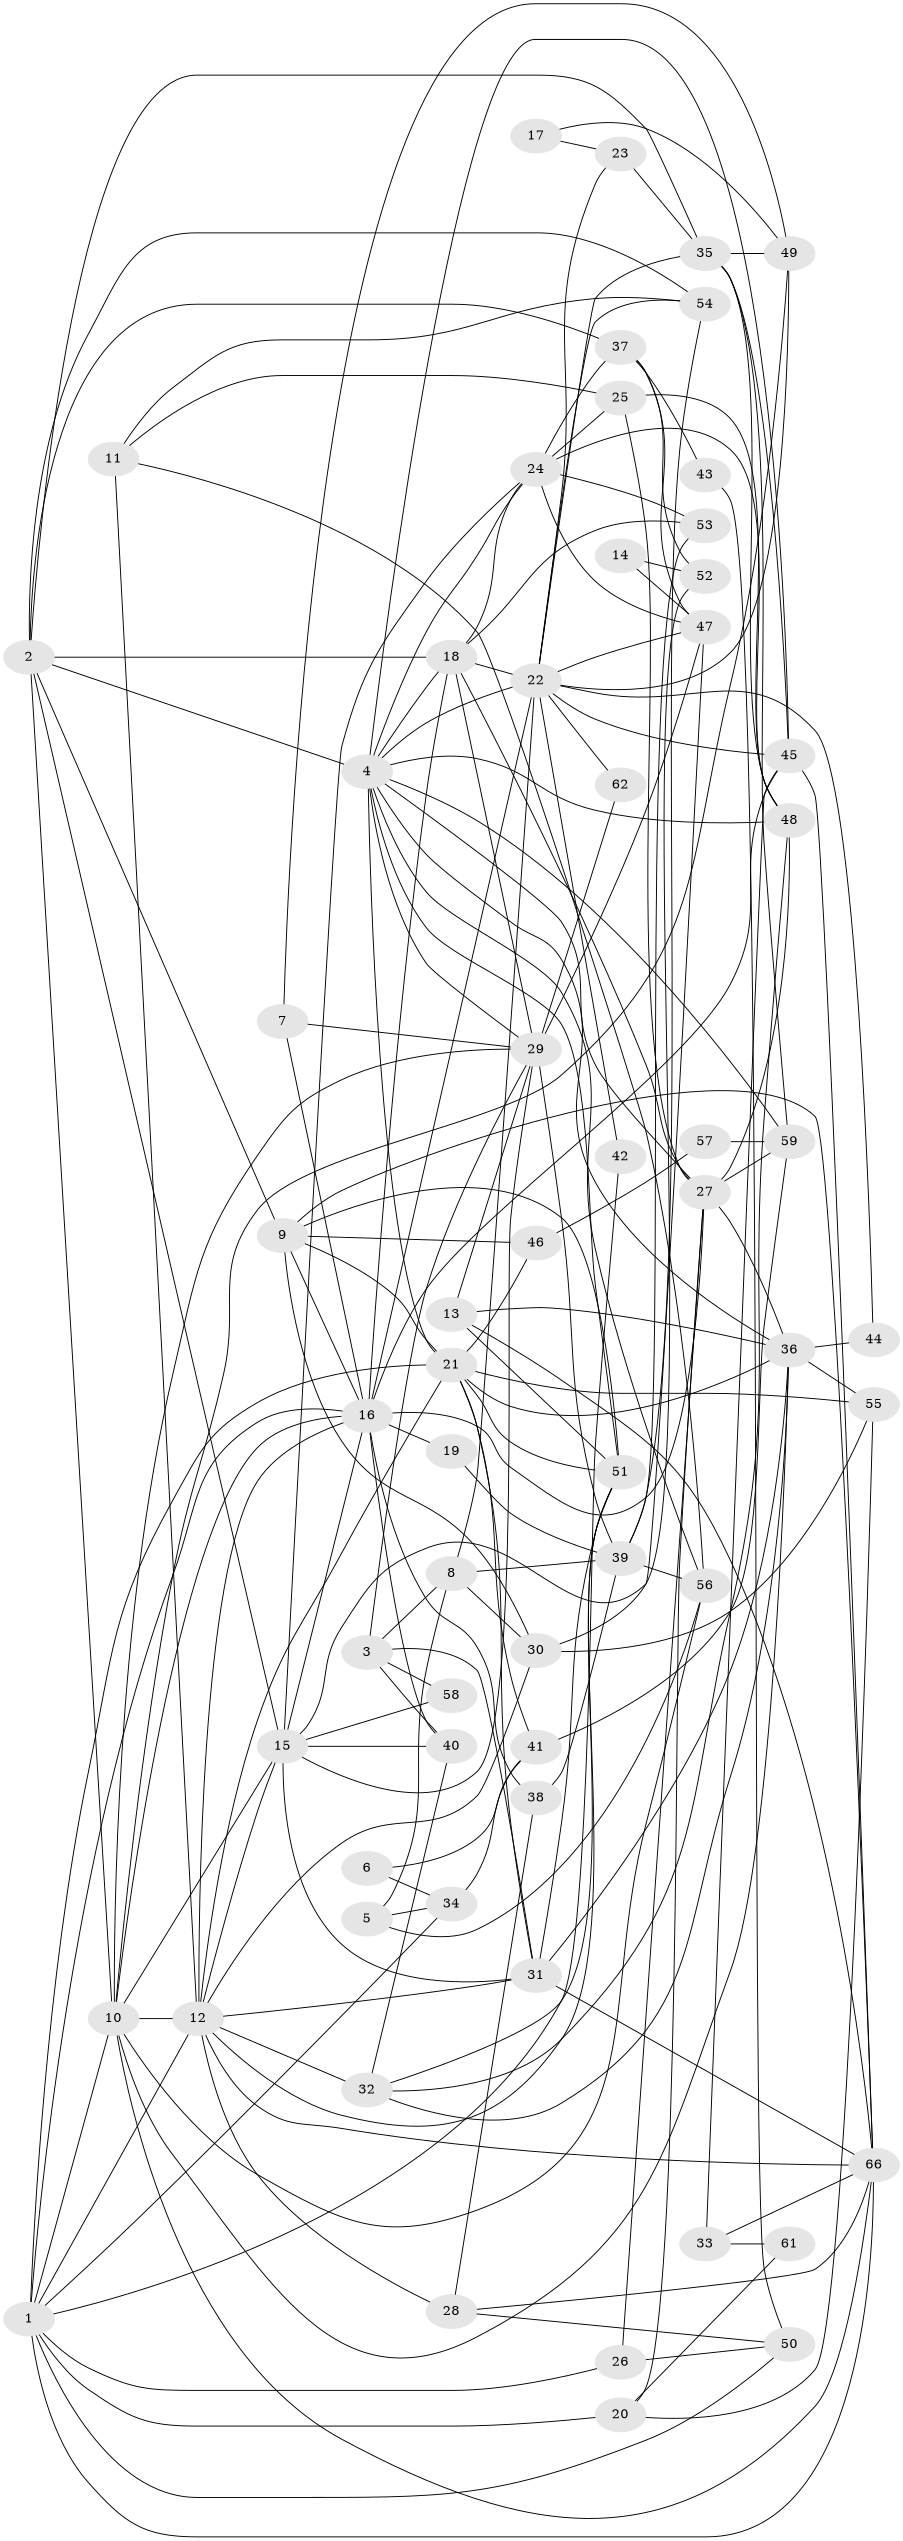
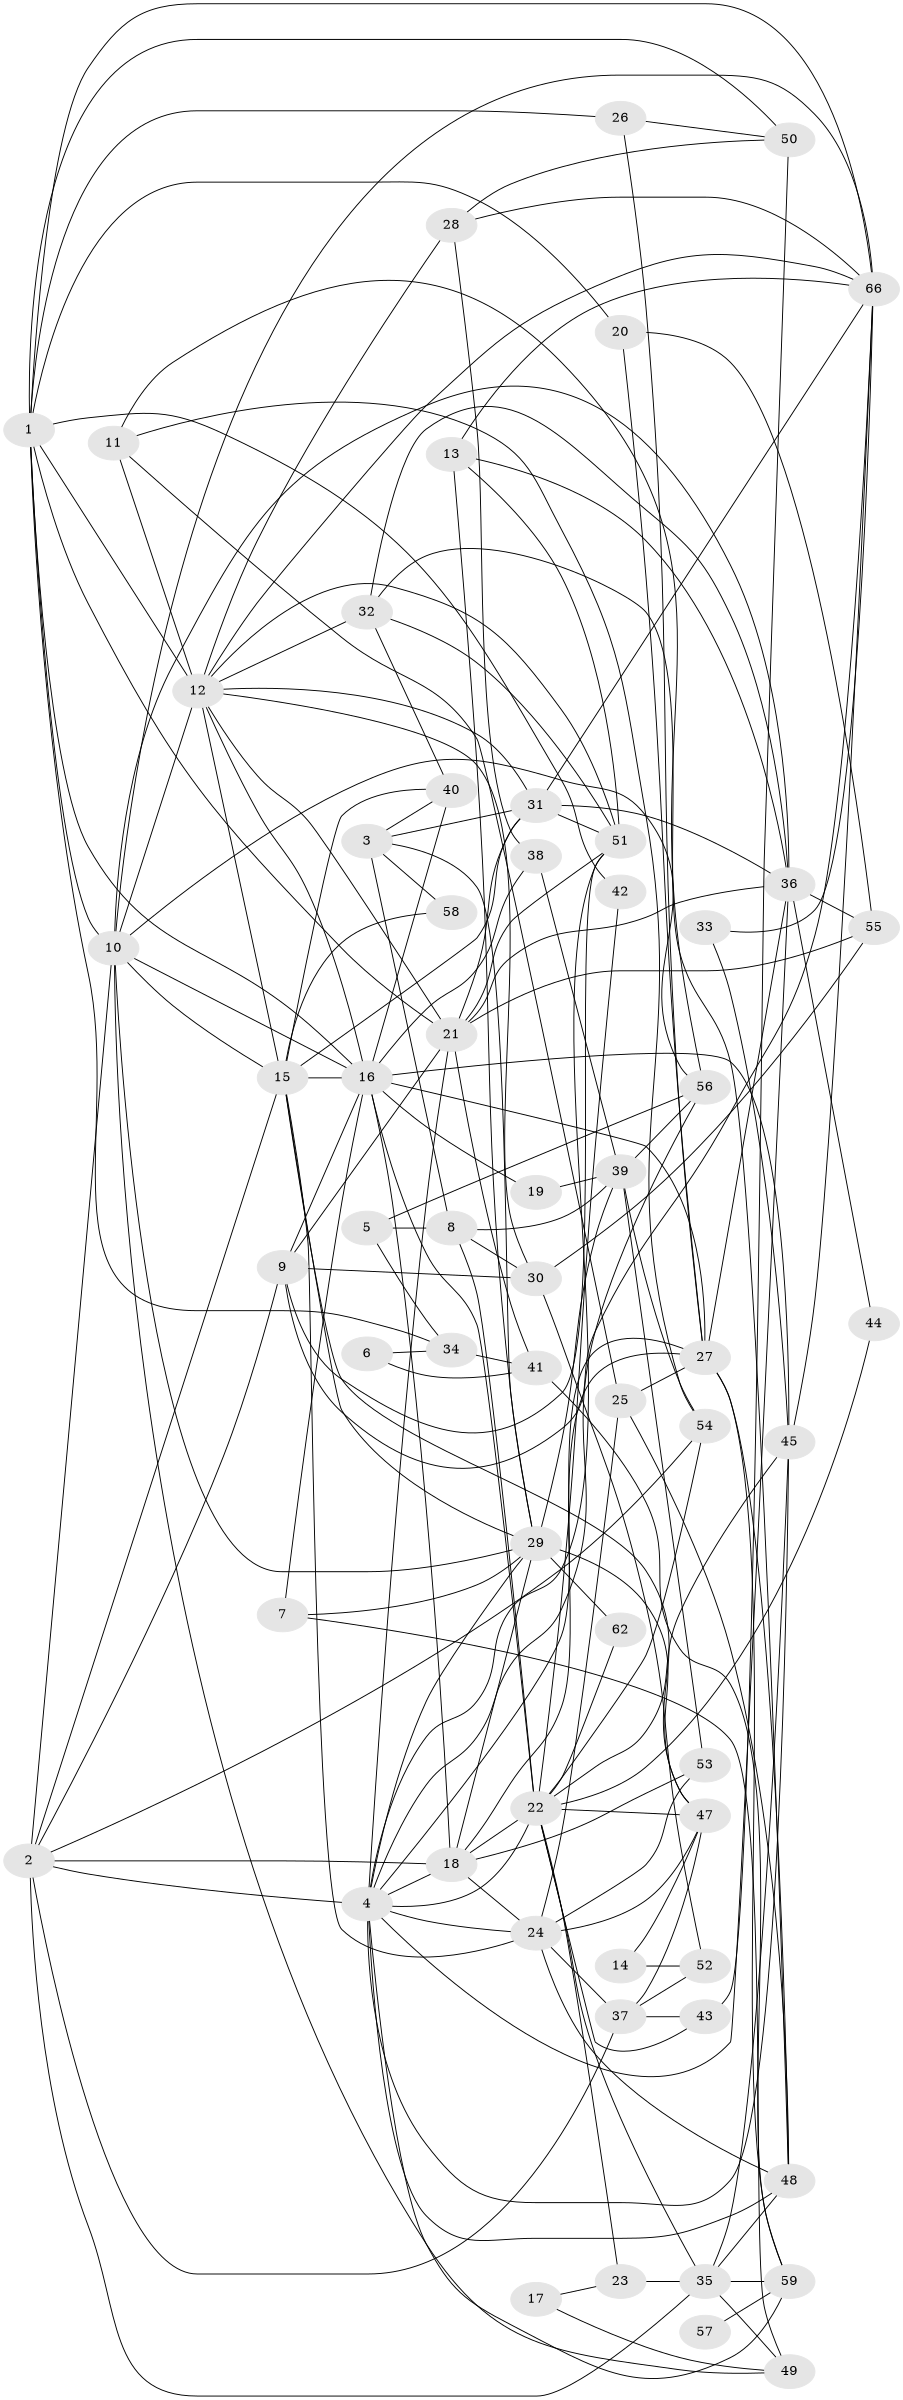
edge "49" -- "22": now "43" -- "22"
node "46": removed
node "61": removed
